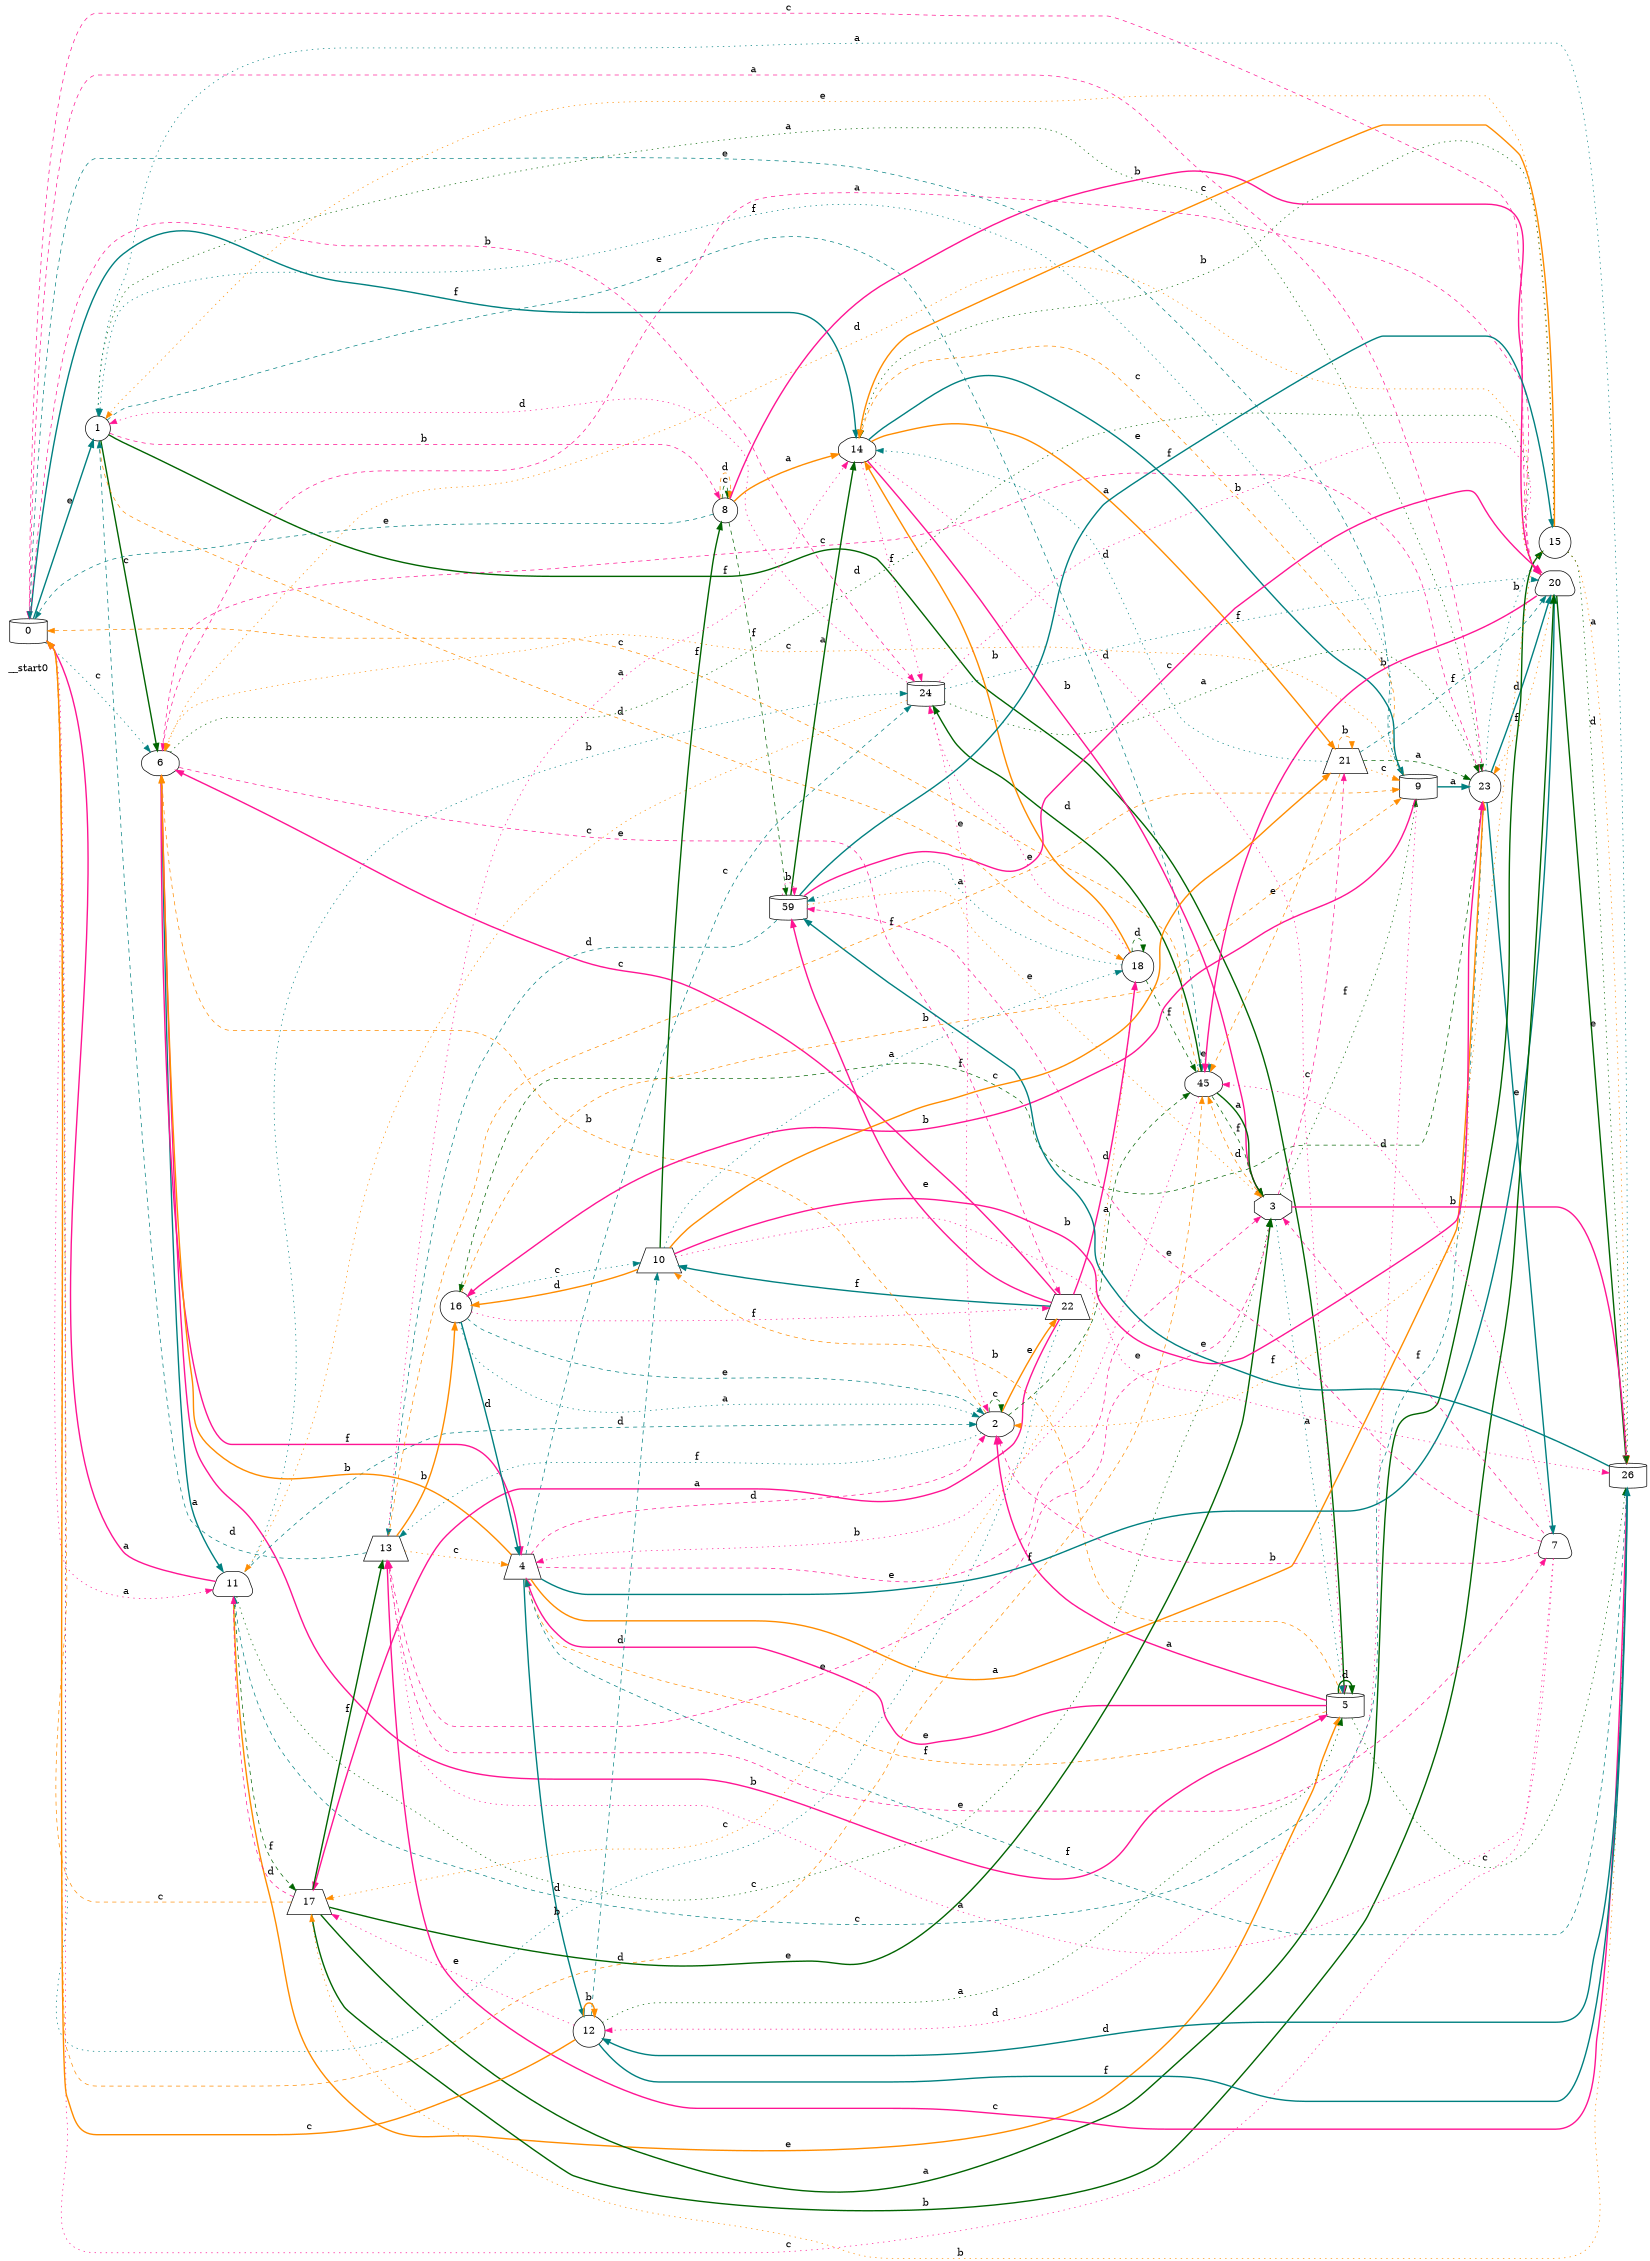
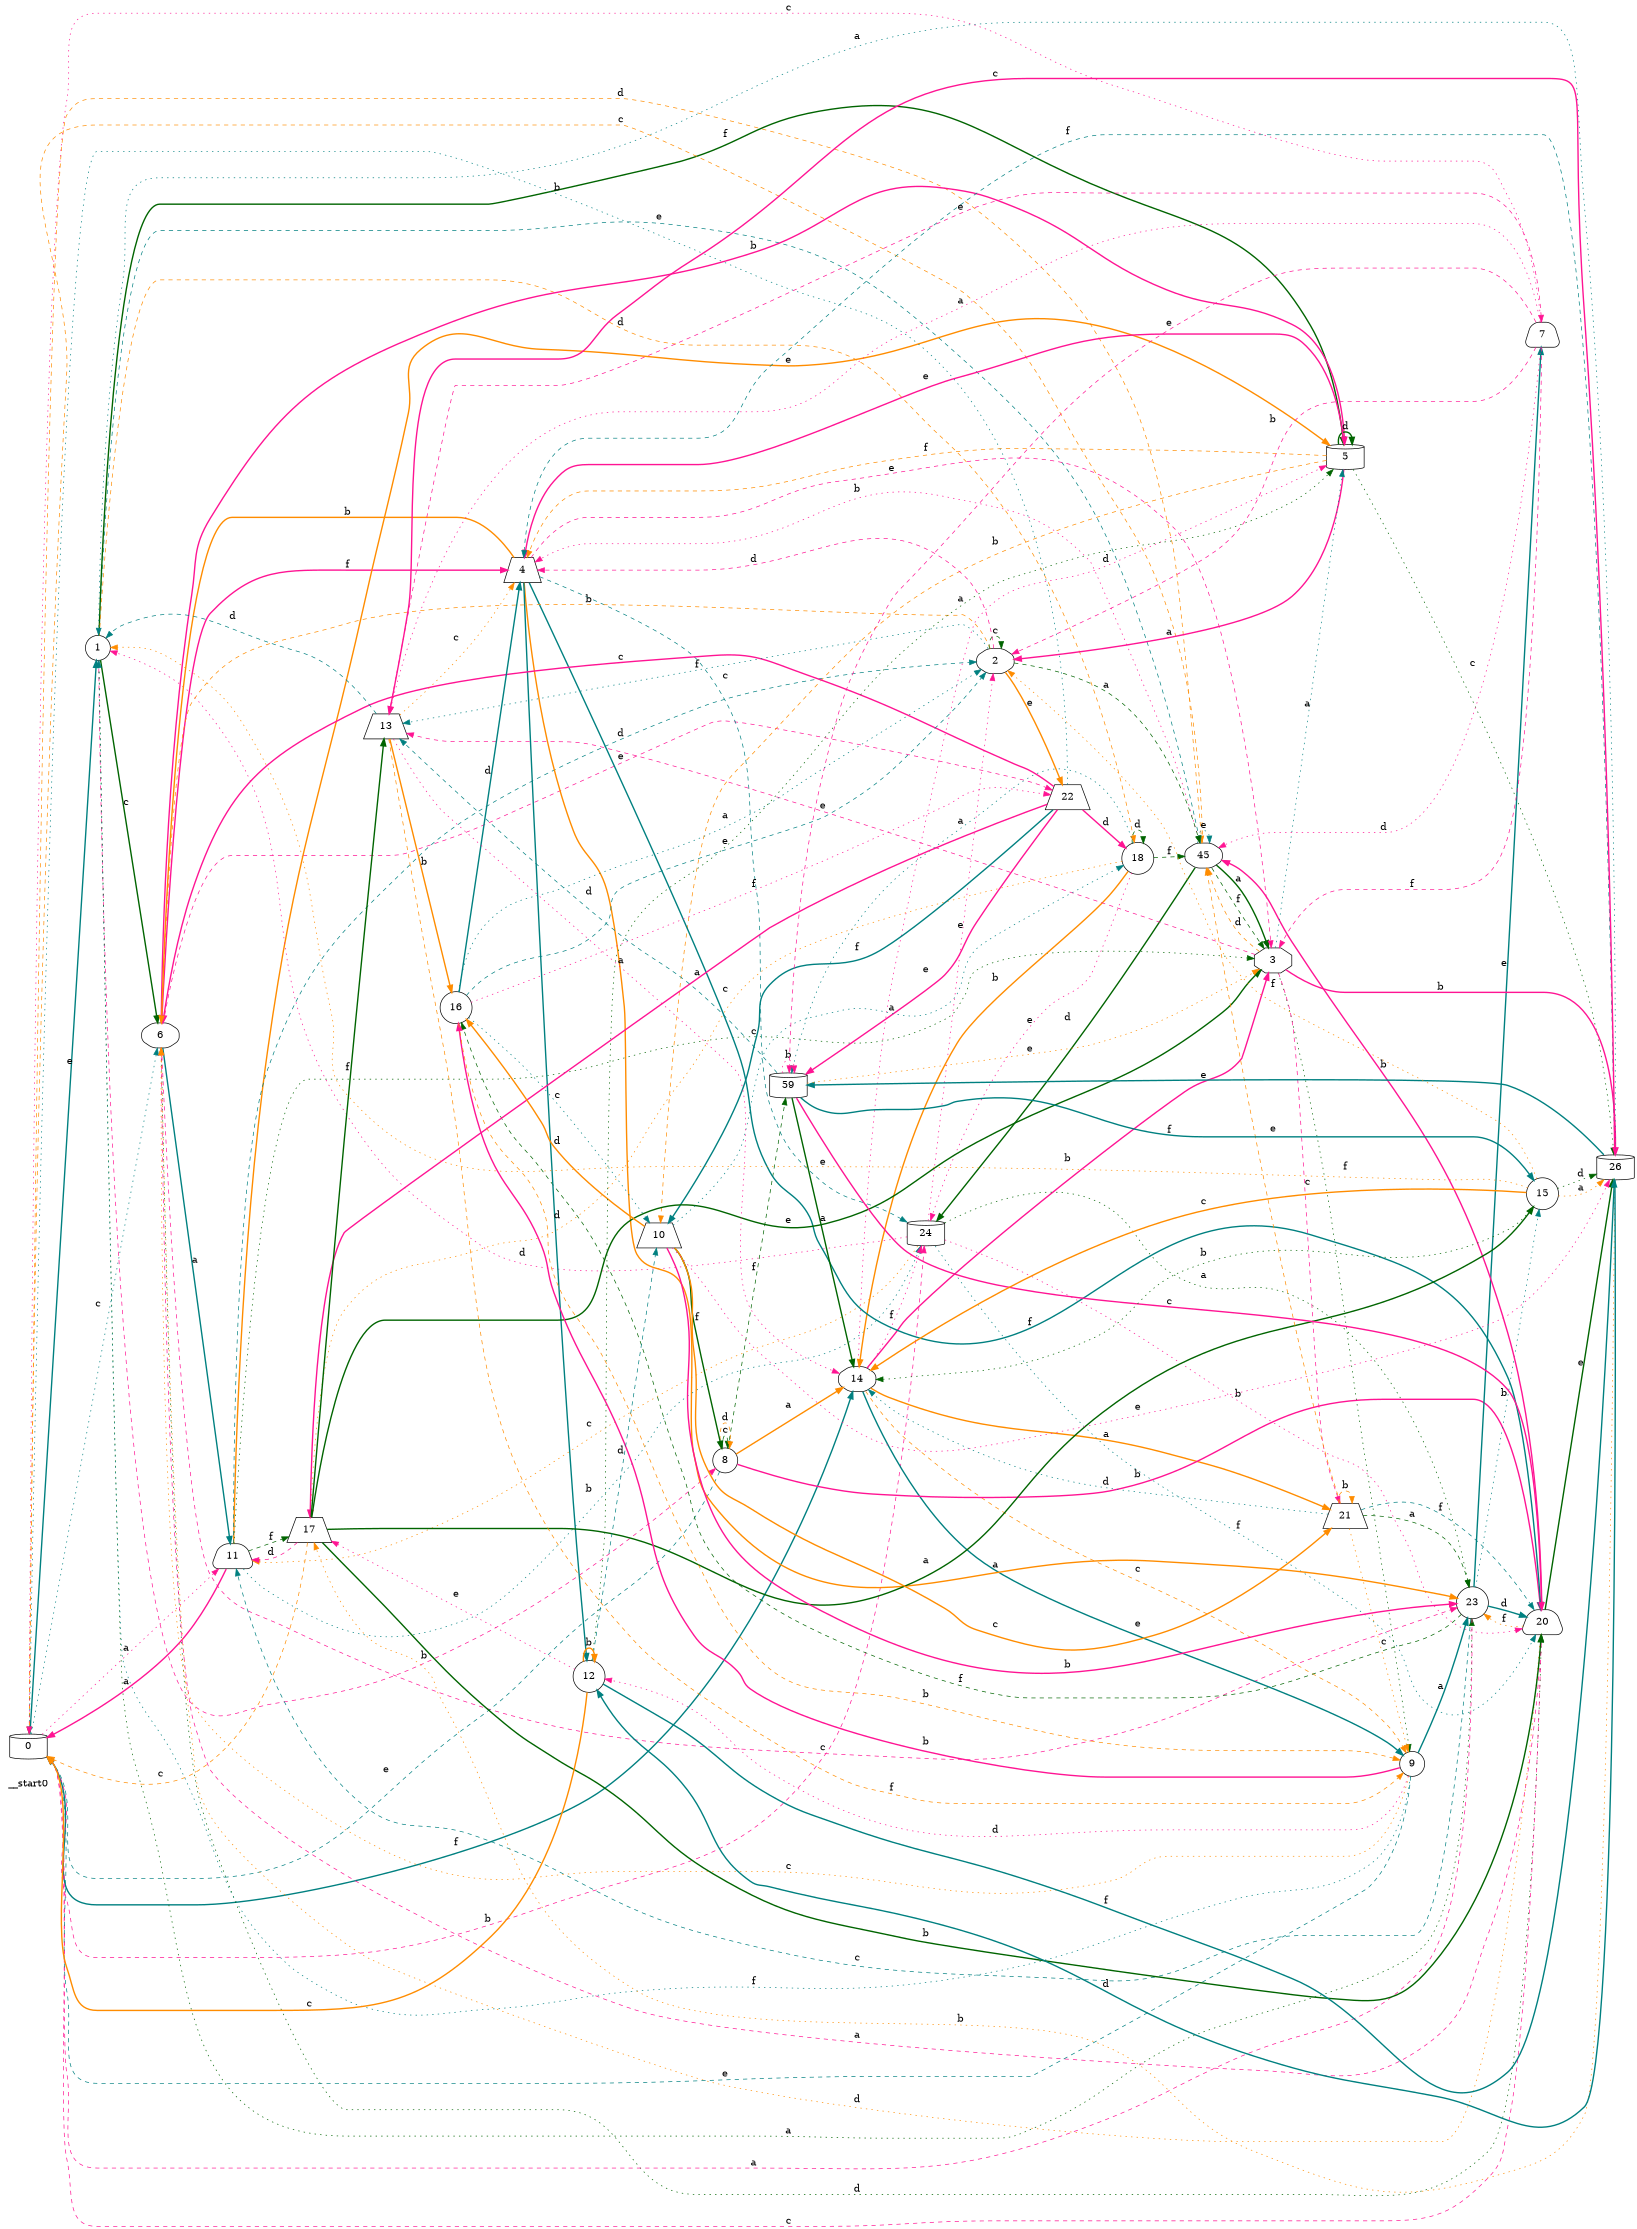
node "9": shape cylinder -> circle
edge "4" -> "2": reversed
